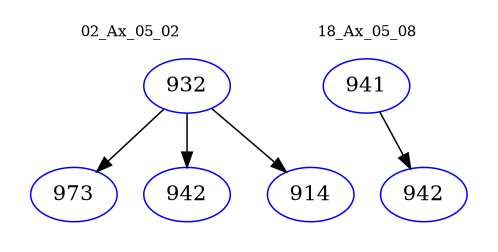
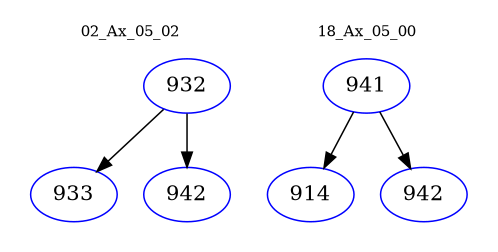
cluster "18_Ax_05_08": label "18_Ax_05_08" -> "18_Ax_05_00"
edge "932" -> "914": now "941" -> "914"
node "973": label "973" -> "933"
